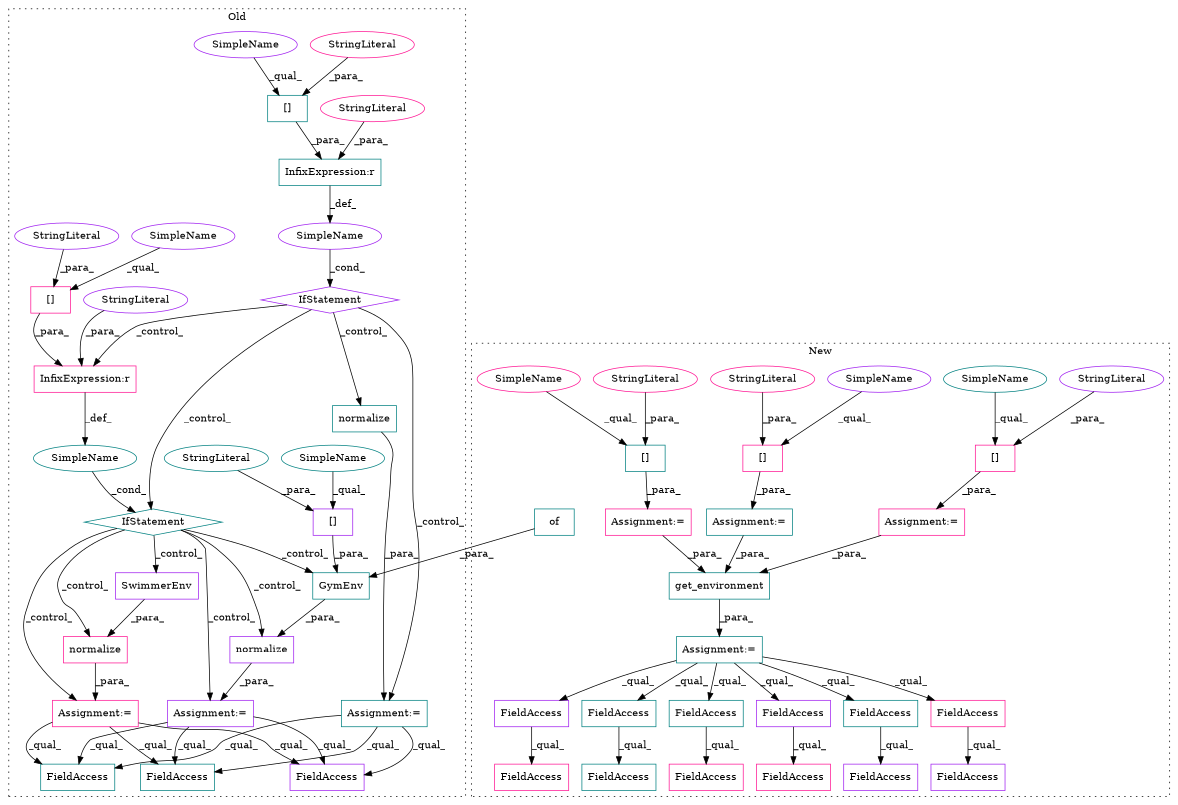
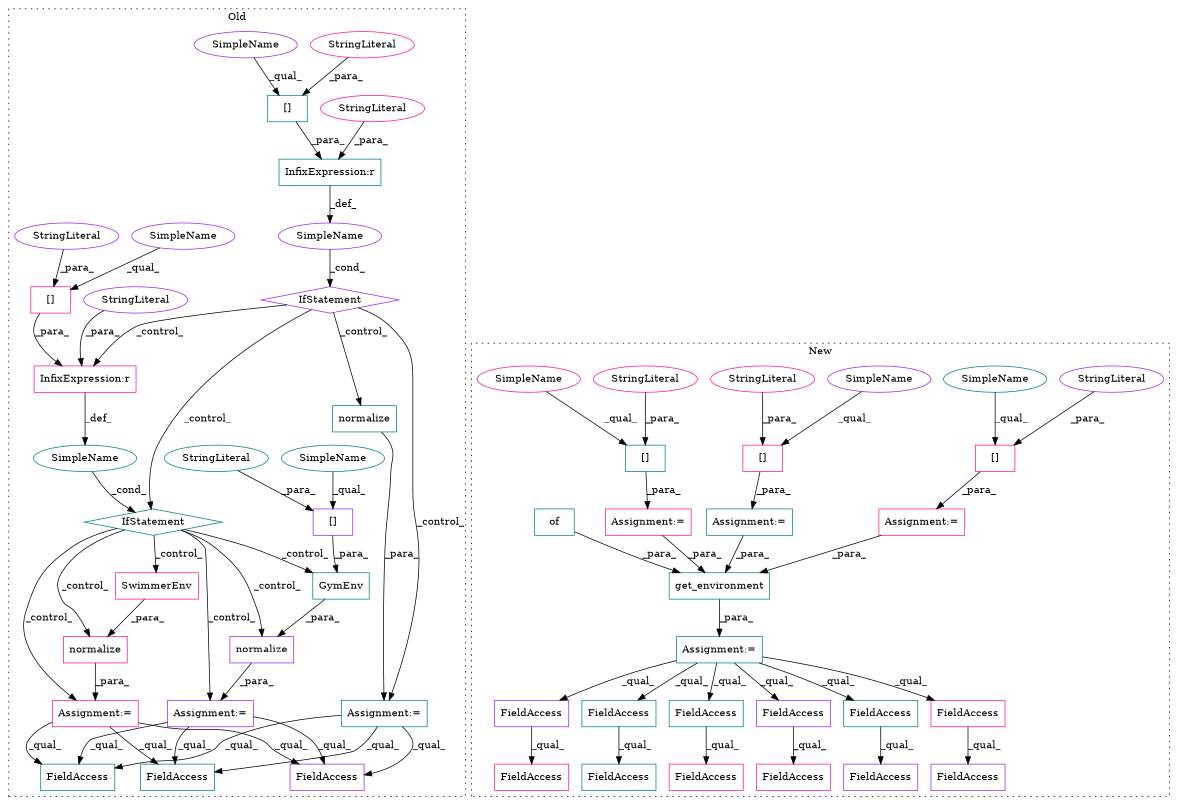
edge "of" -> "GymEnv": now "of" -> "get_environment"
node "SwimmerEnv": color purple -> deeppink
